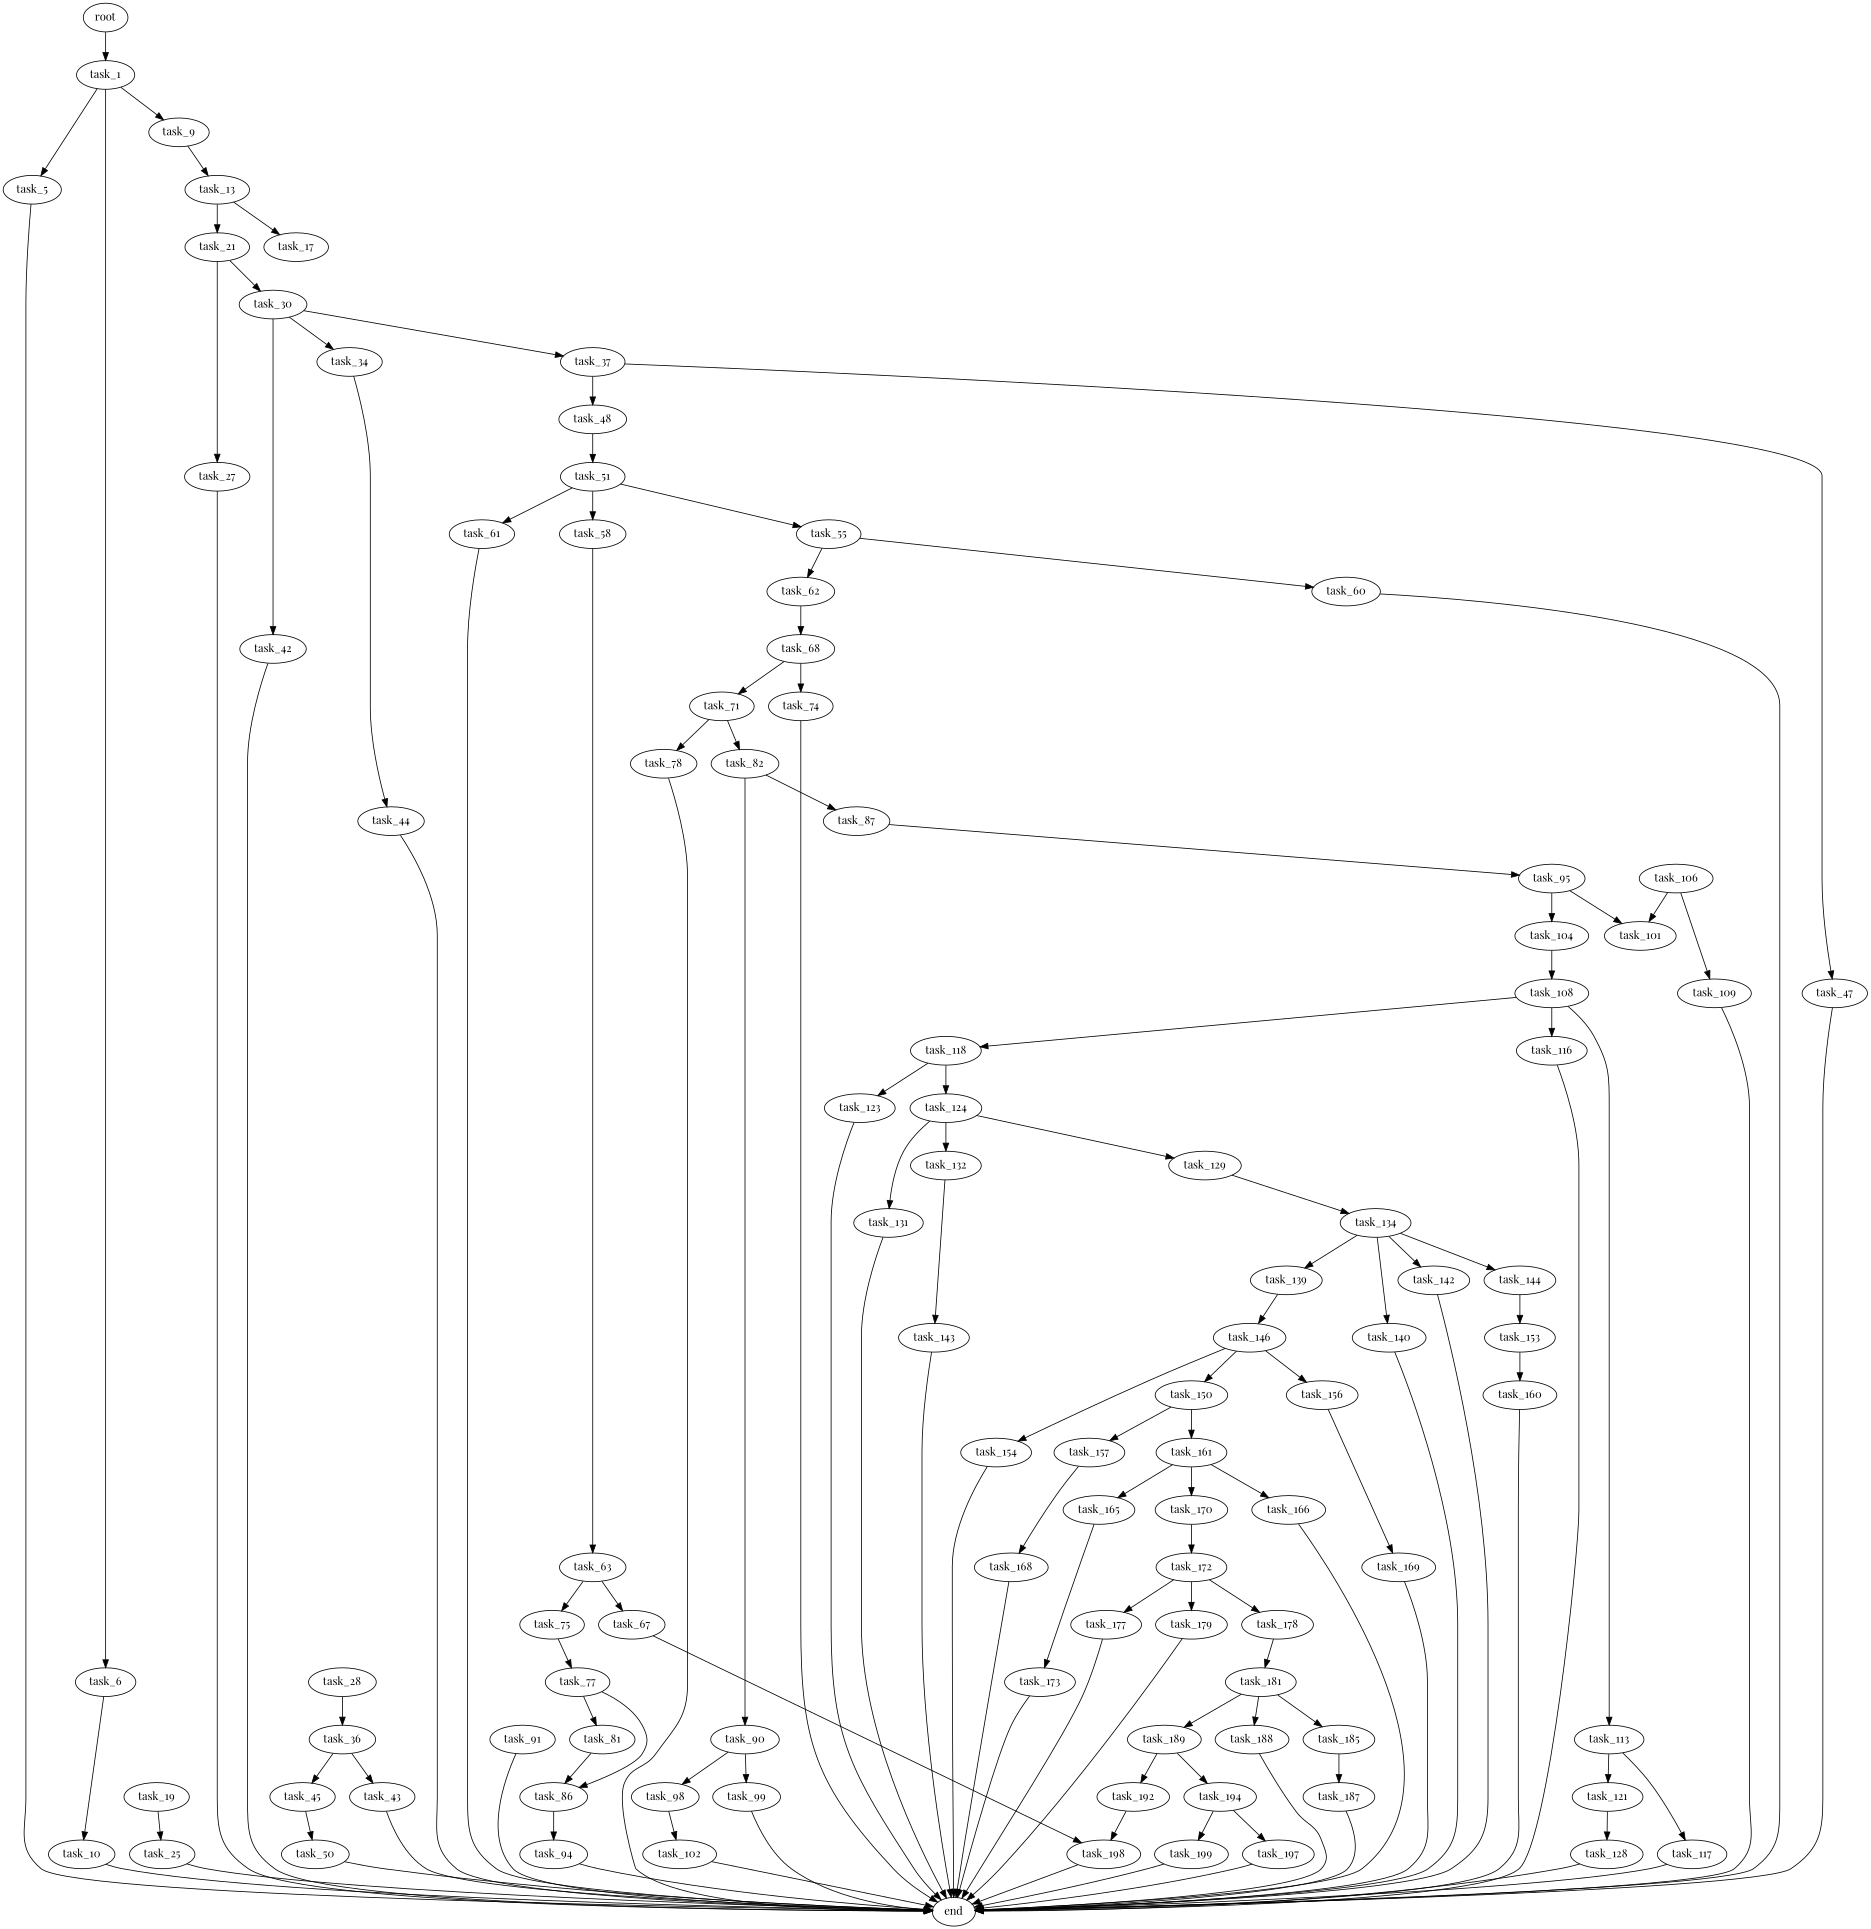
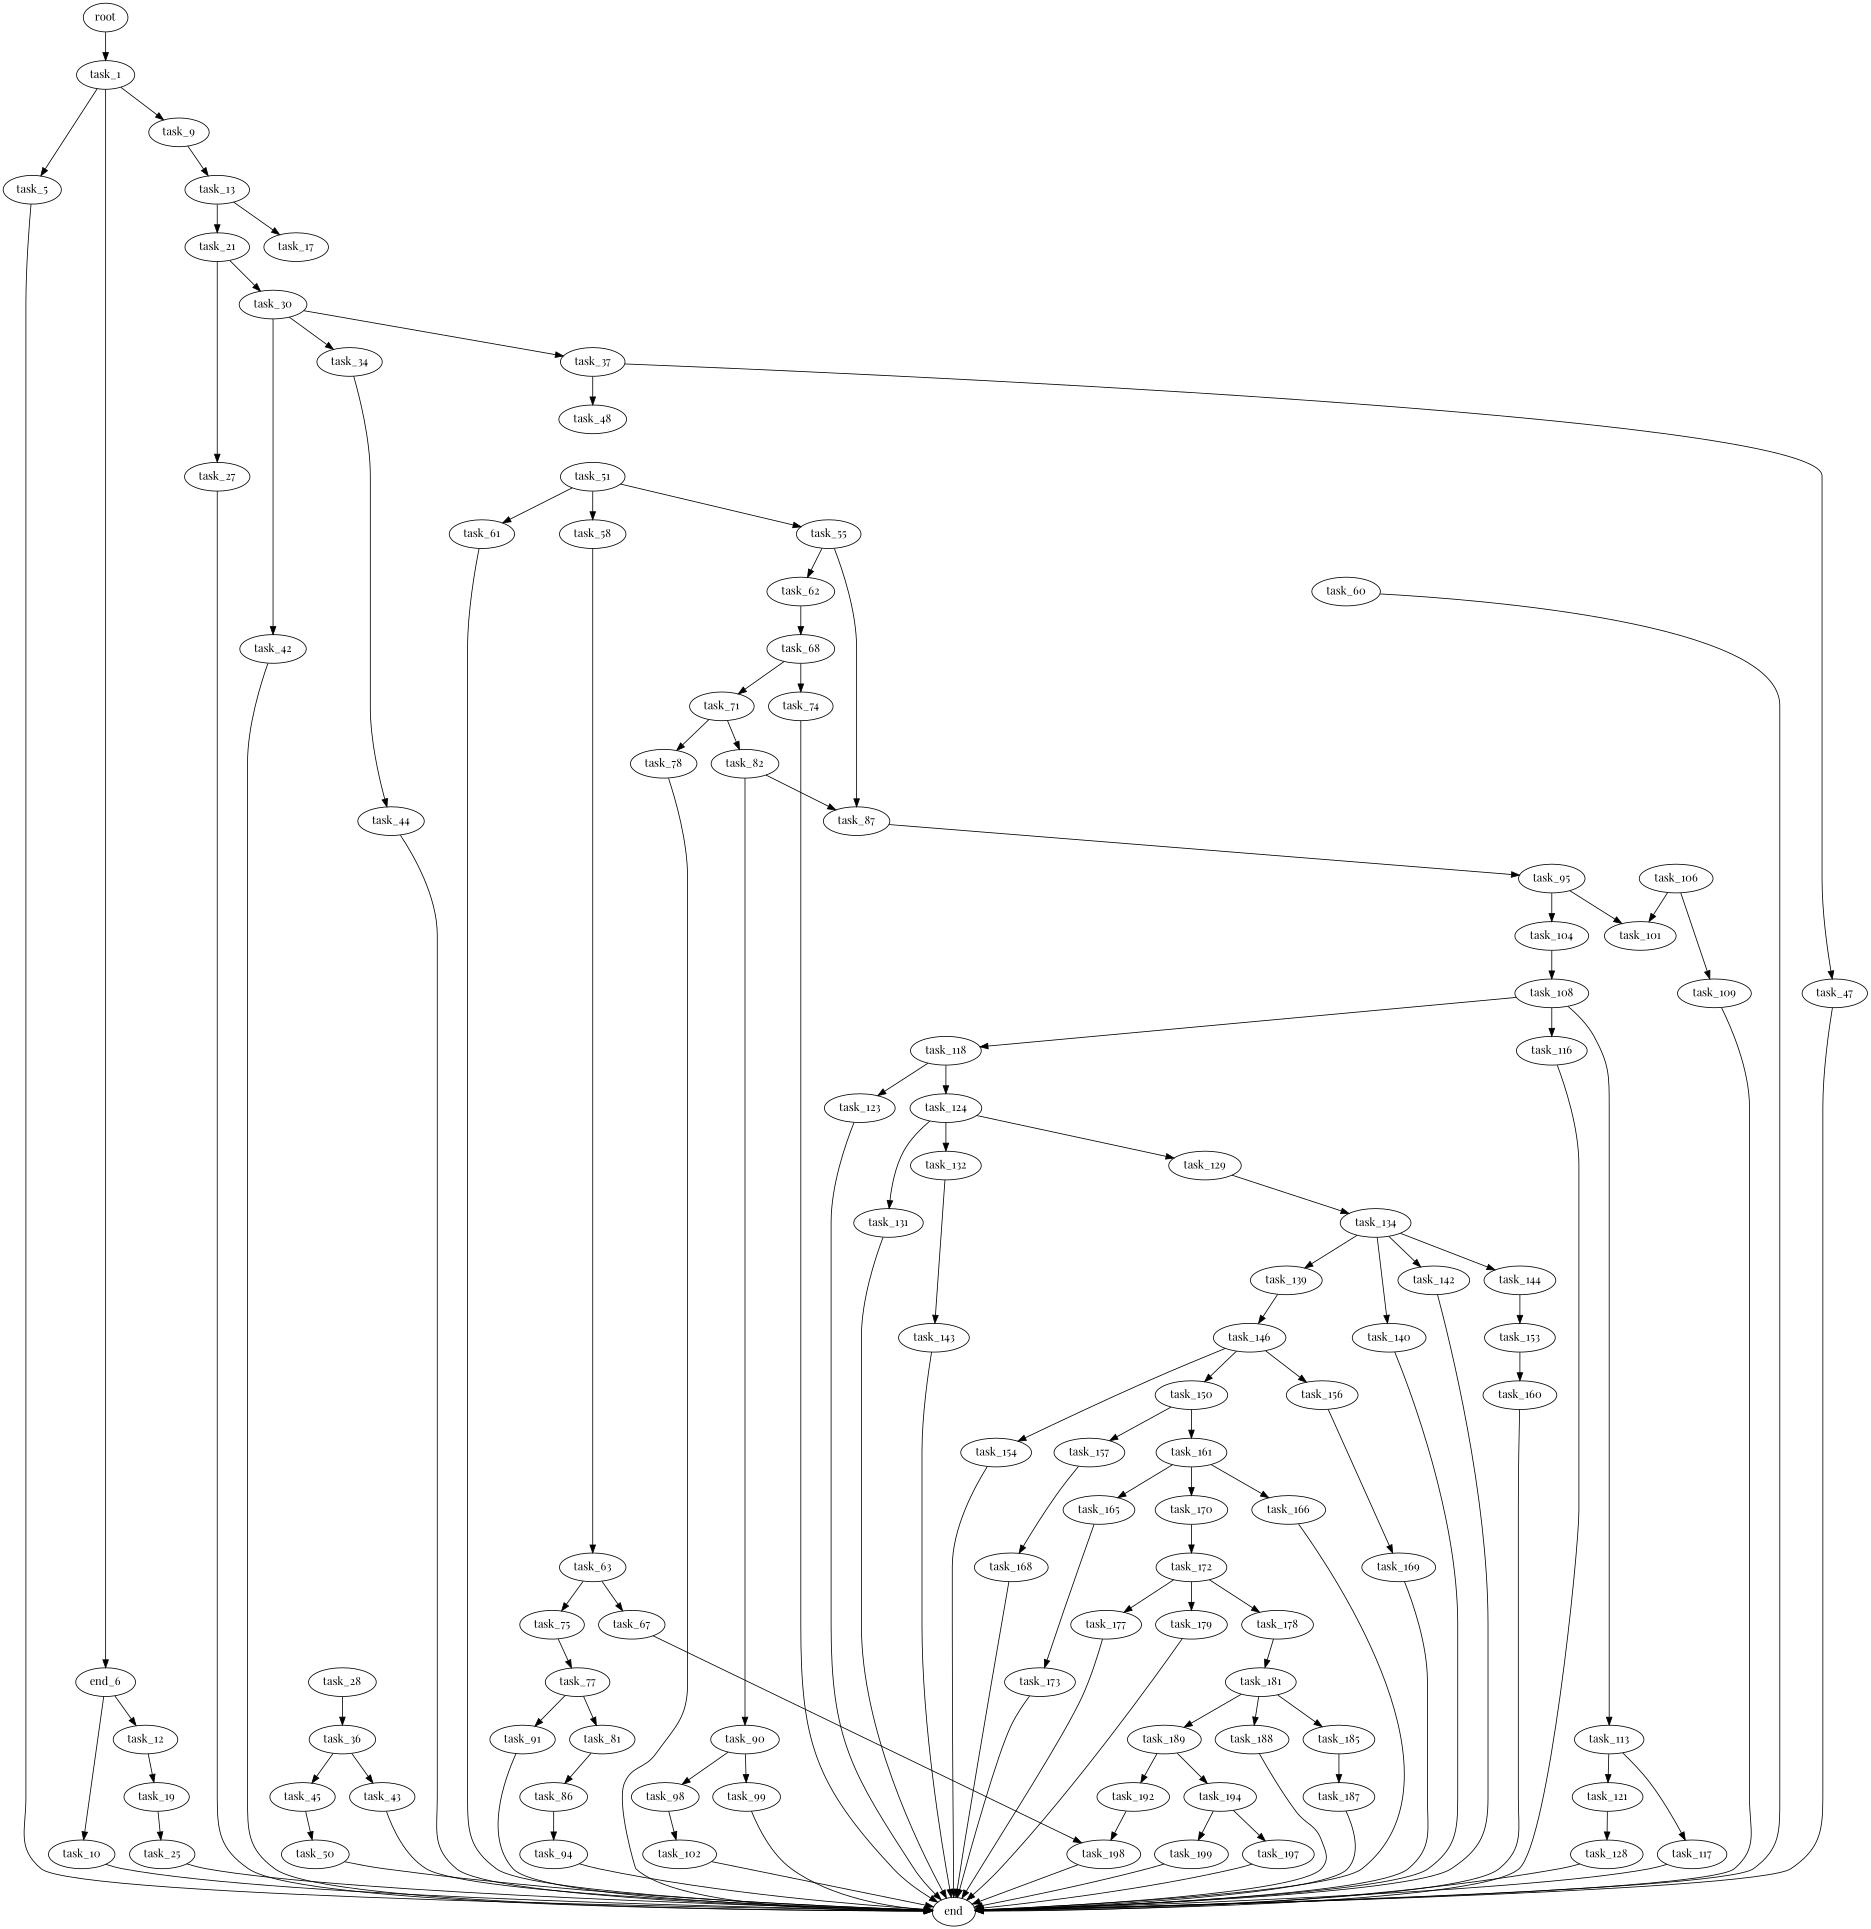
edge "task_48" -> "task_51": removed
edge "task_55" -> "task_60": now "task_55" -> "task_87"
node "task_6": label "task_6" -> "end_6"
node "task_12": added
edge "task_77" -> "task_86": now "task_77" -> "task_91"
